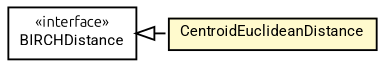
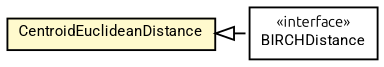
edge "CentroidEuclideanDistance" -> "BIRCHDistance": reversed
